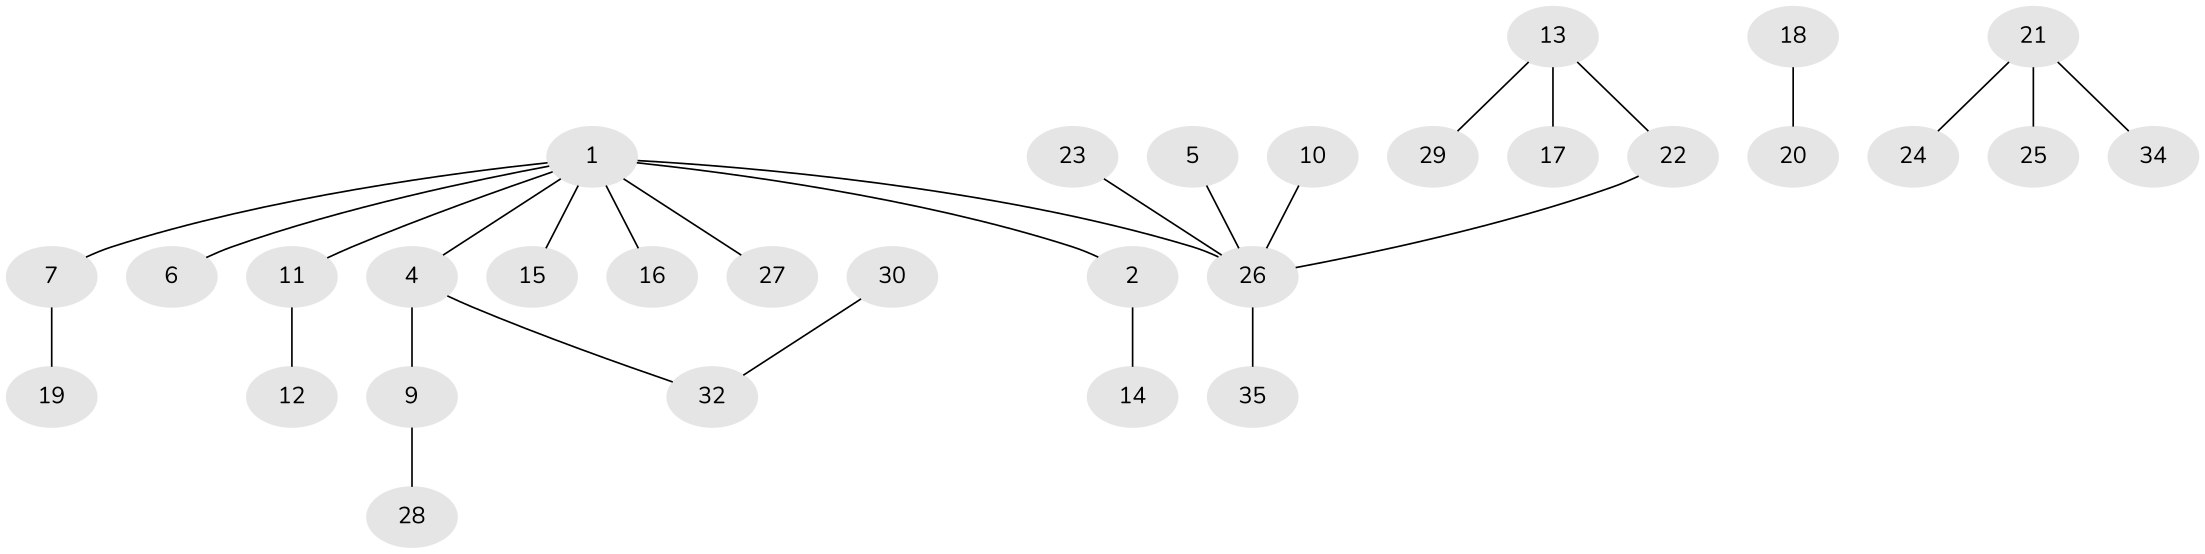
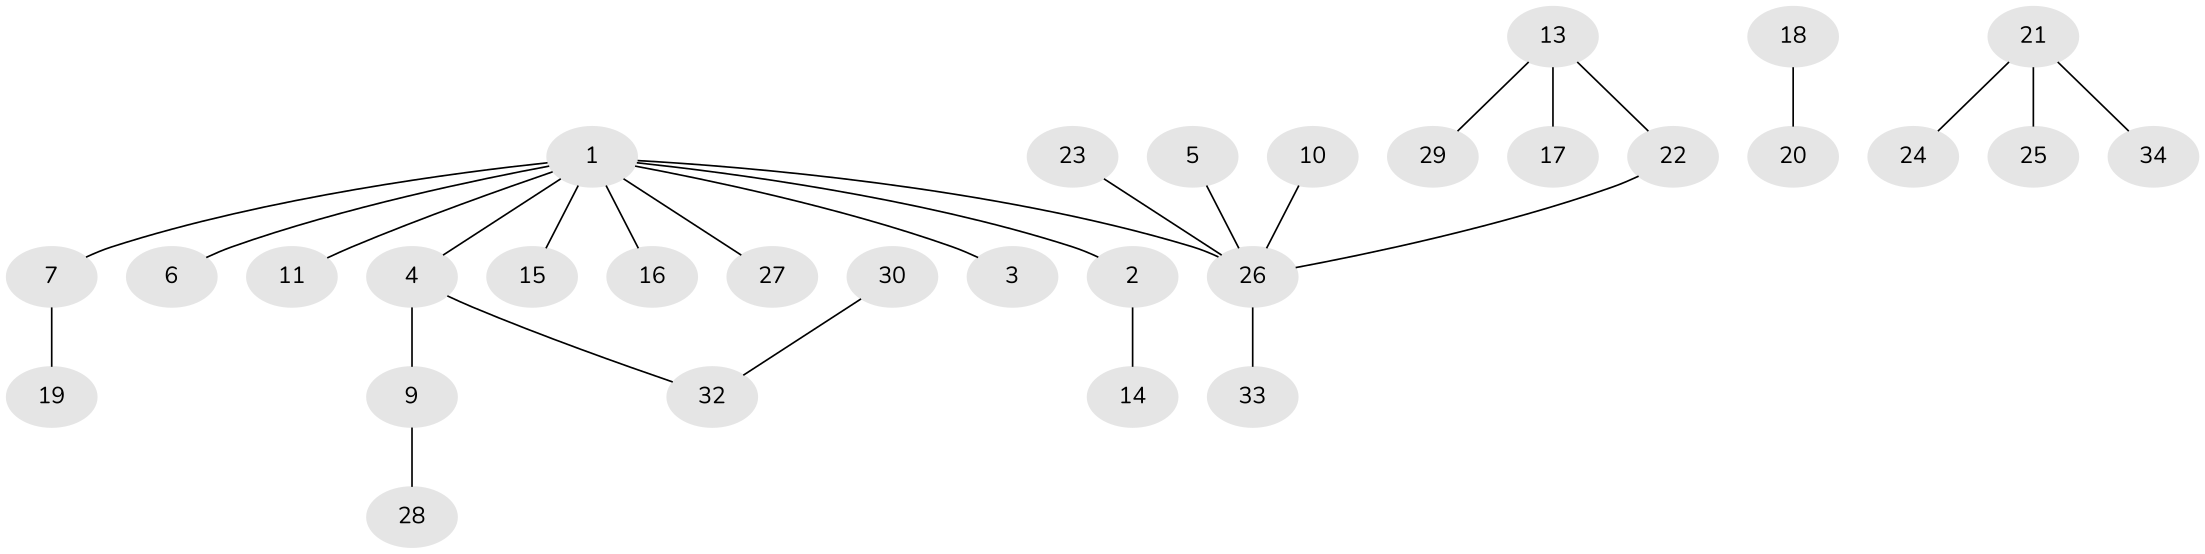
node "3": added
node "12": removed
node "35": label "35" -> "33"
